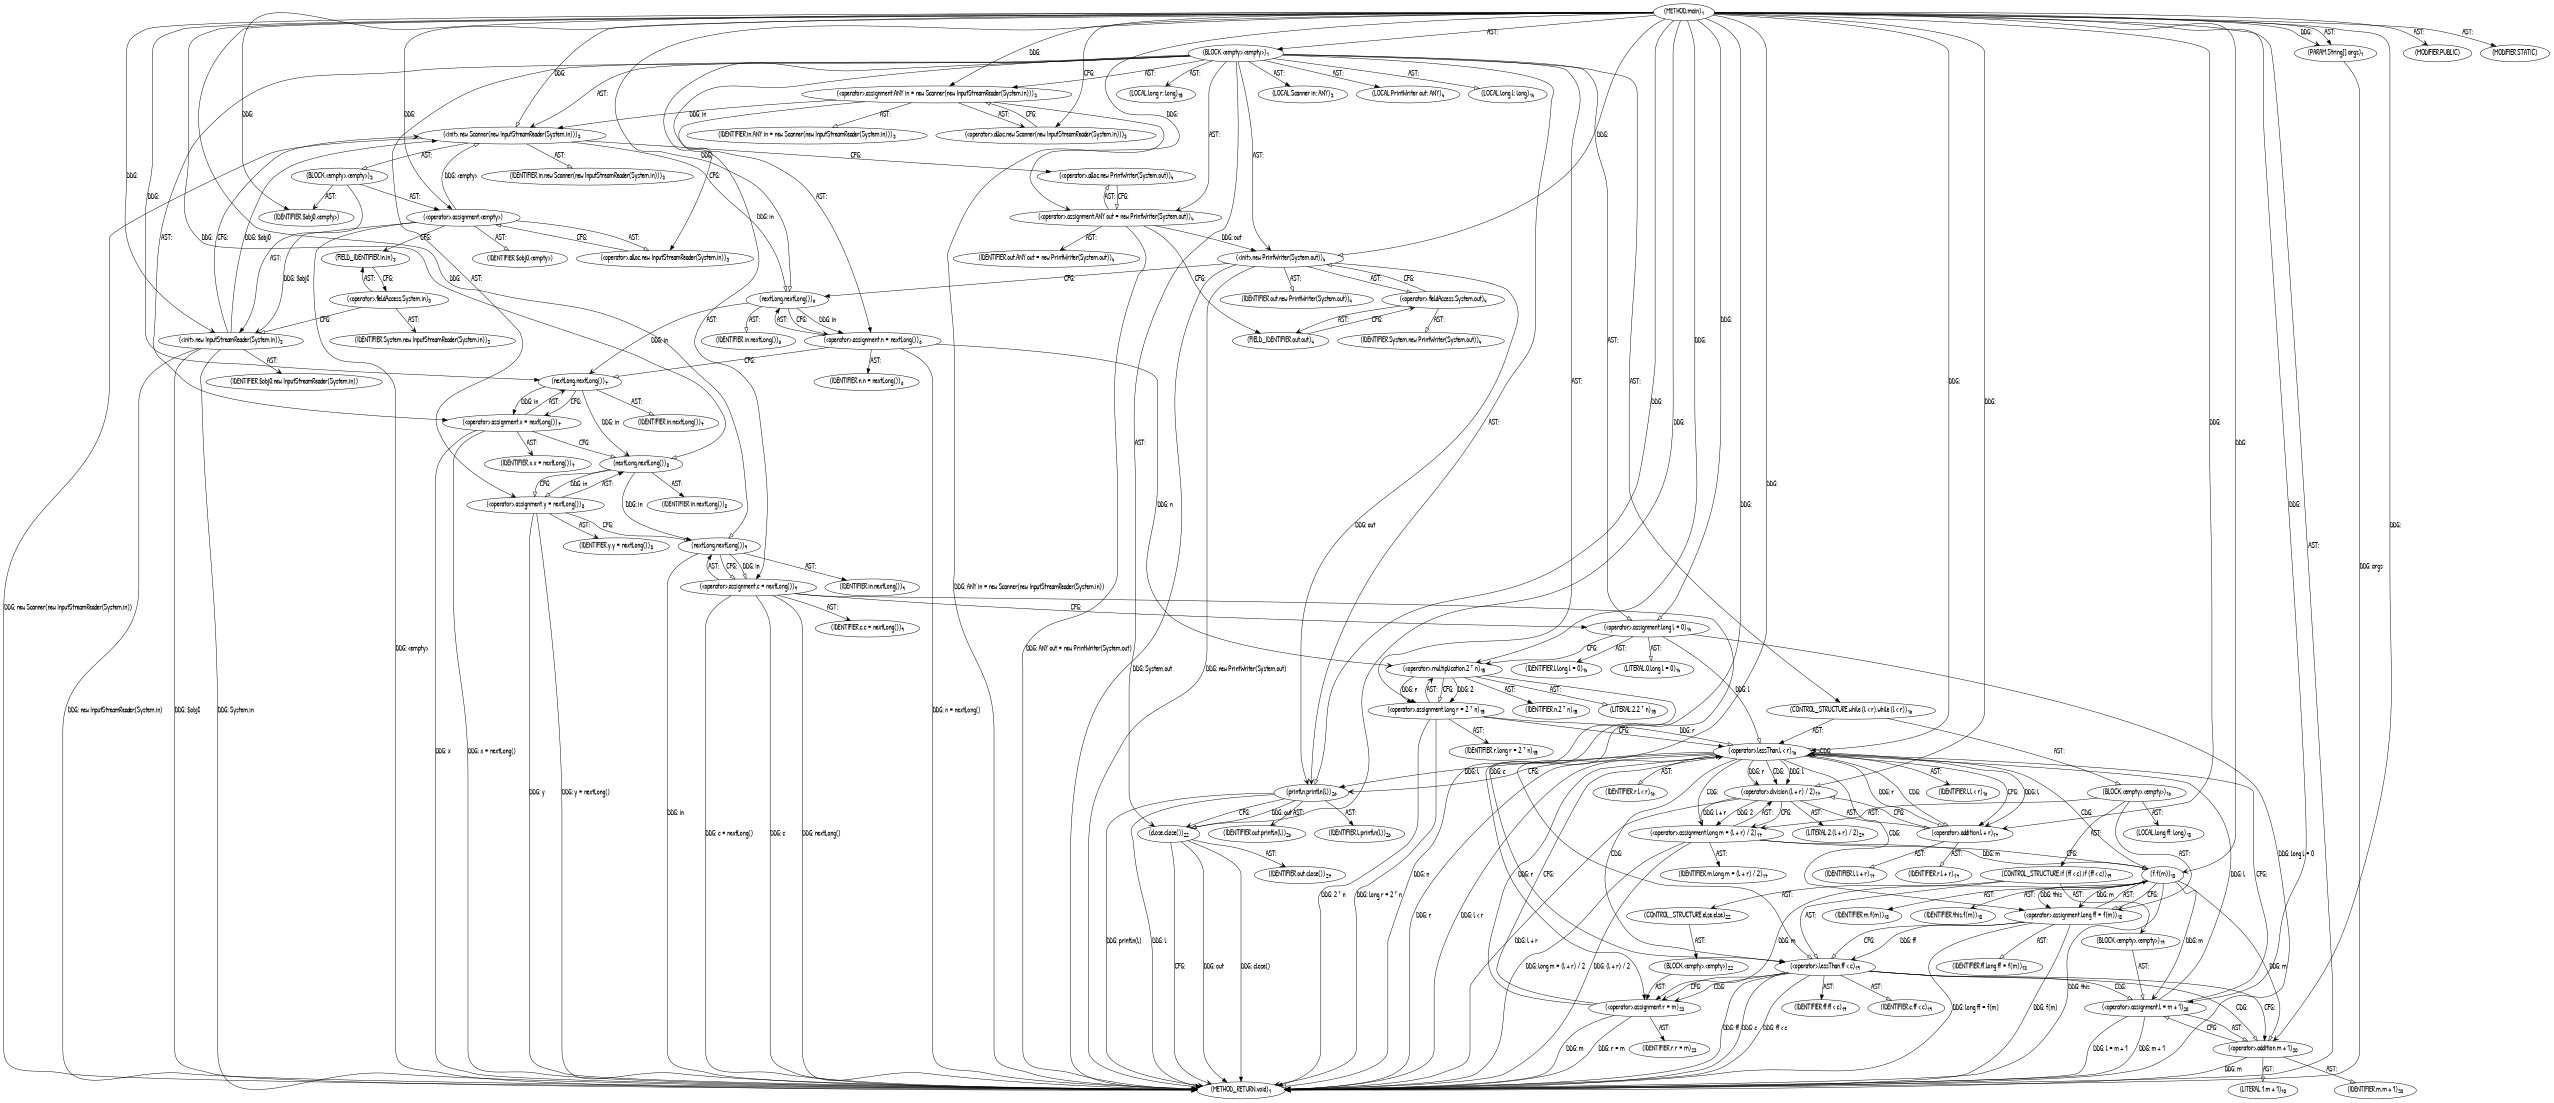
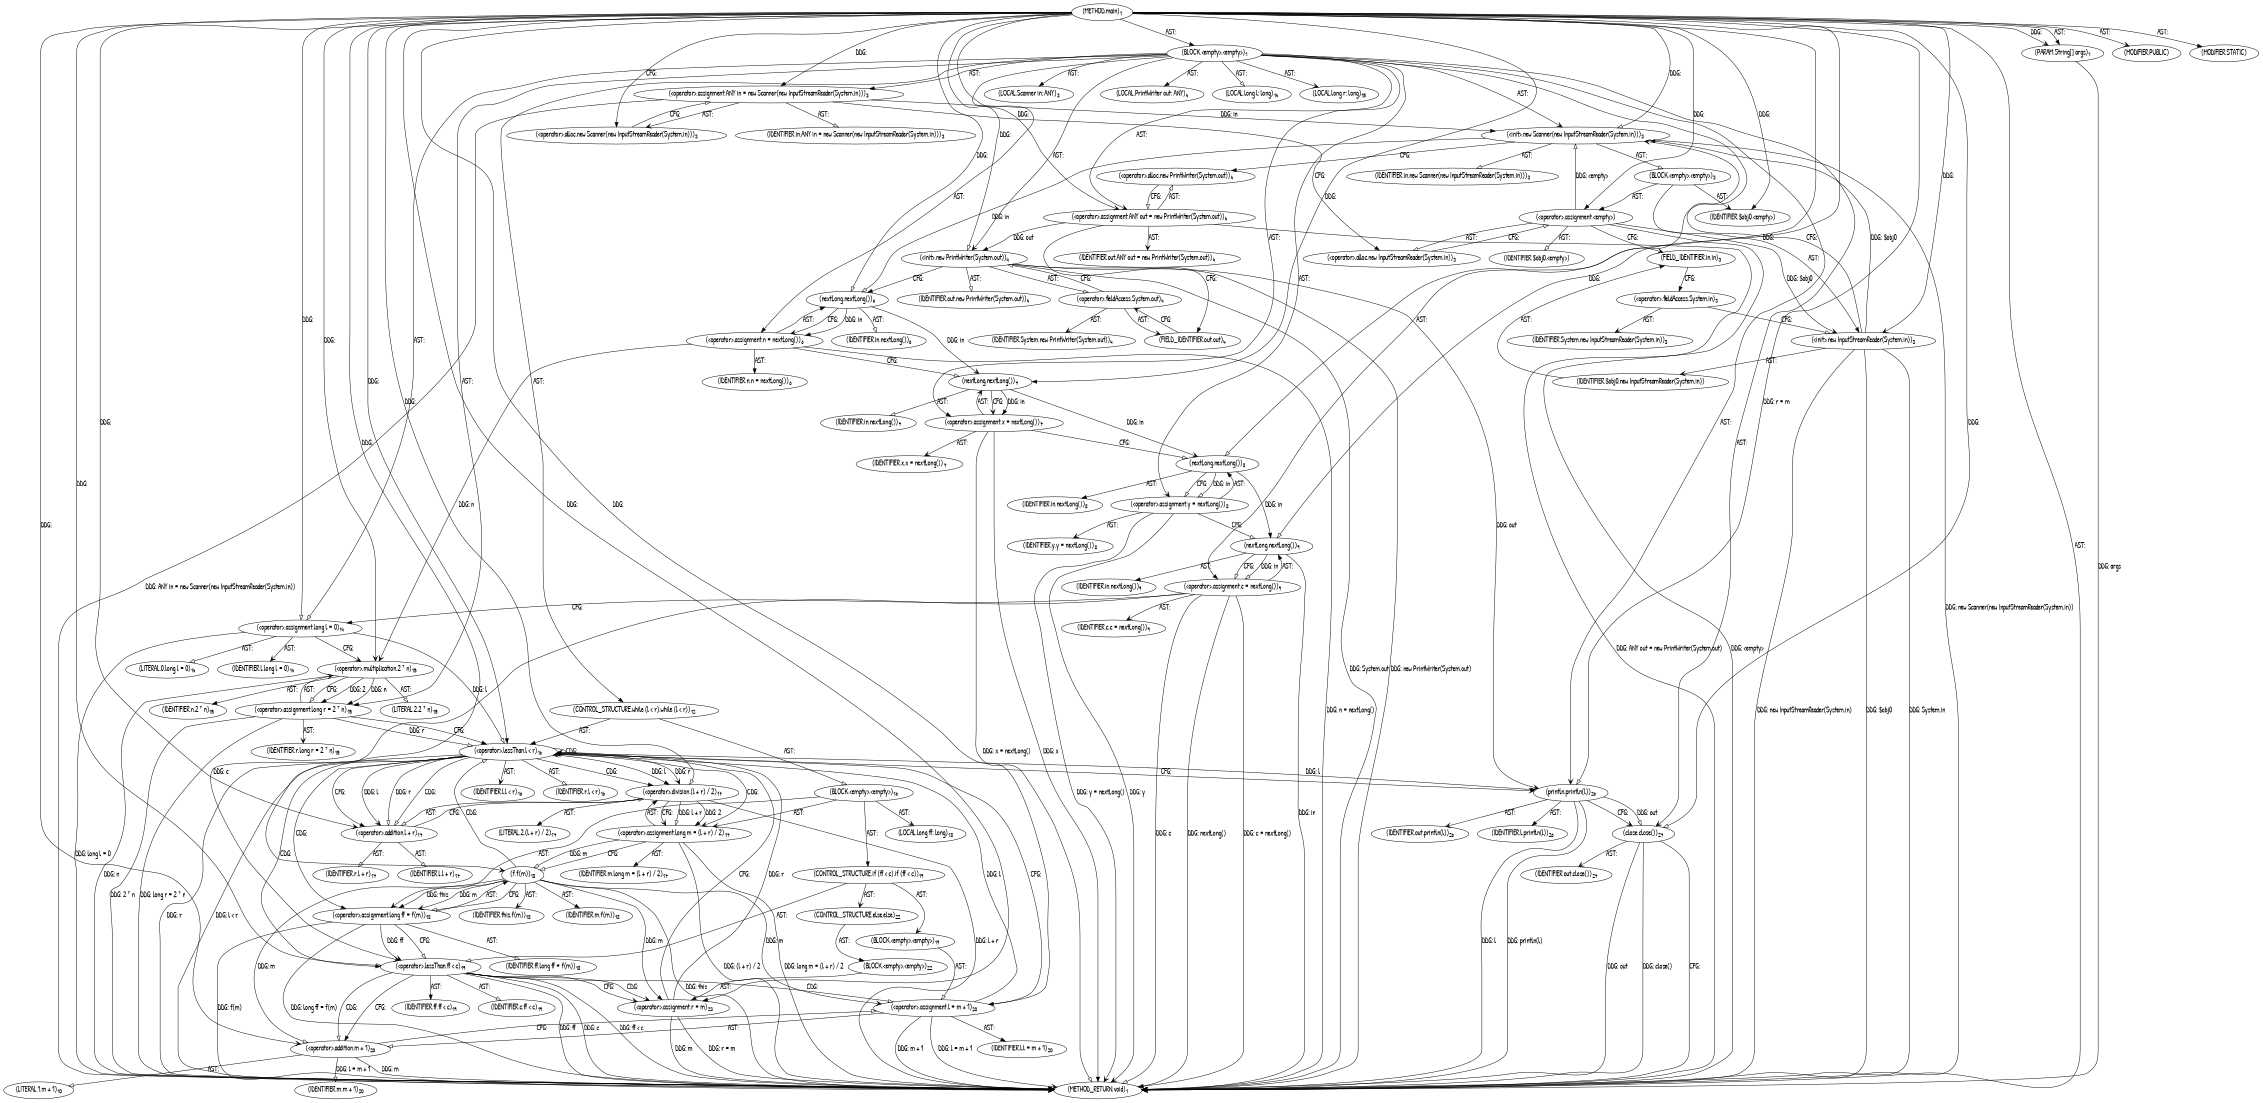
edge "(<operator>.fieldAccess,System.in)" -> "(FIELD_IDENTIFIER,in,in)": now "(IDENTIFIER,$obj0,new InputStreamReader(System.in))" -> "(FIELD_IDENTIFIER,in,in)"
edge "(<operator>.fieldAccess,System.out)" -> "(IDENTIFIER,System,new PrintWriter(System.out))": arrowhead onormal -> vee
edge "(METHOD,main)" -> "(println,println(l))": label "DDG: " -> "DDG: r = m"
node "(CONTROL_STRUCTURE,while (l < r),while (l < r))": text "16" -> "12"
edge "(<operator>.lessThan,l < r)" -> "(f,f(m))": reversed
node "(close,close())": text "22" -> "27"
node "(LITERAL,2,(l + r) / 2)": text "27" -> "17"
node "(IDENTIFIER,l,l = m + 1)": added
node "(IDENTIFIER,r,r = m)": removed
edge "(<operator>.addition,m + 1)" -> "(IDENTIFIER,m,m + 1)": label "AST: " -> "DDG: l = m + 1"
